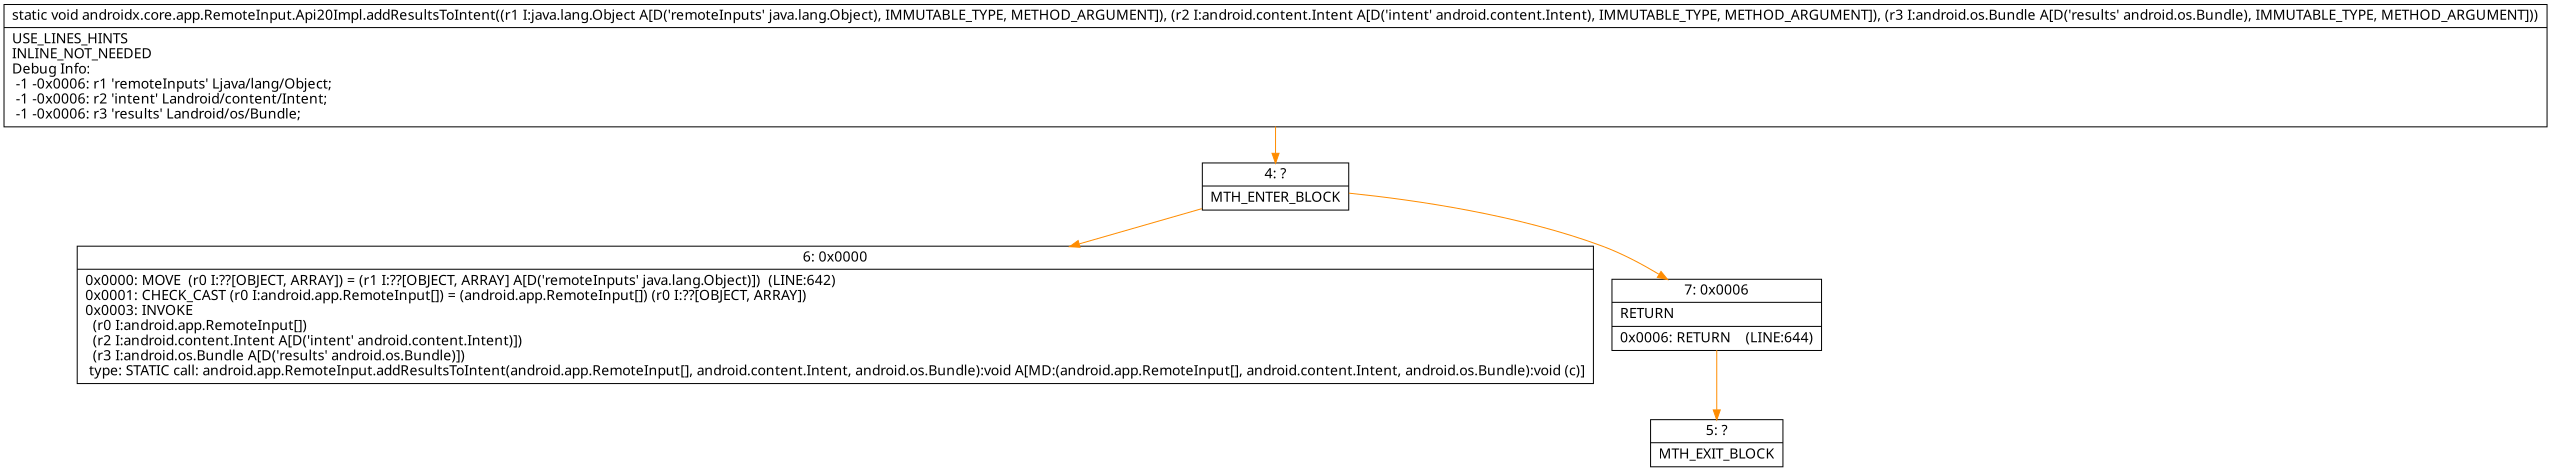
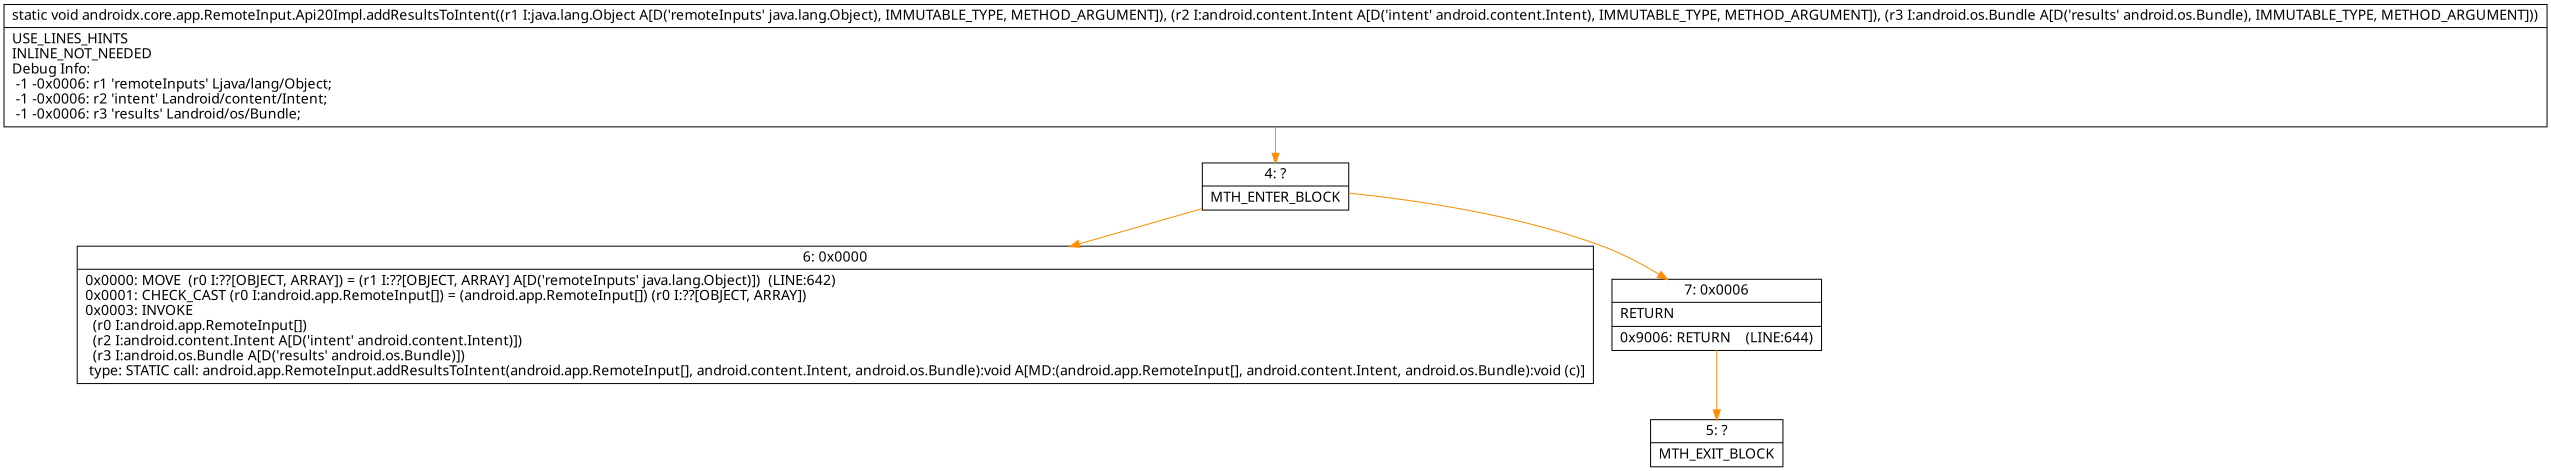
node "7: 0x0006": text "0x0006: RETURN    (LINE:644)" -> "0x9006: RETURN    (LINE:644)"
